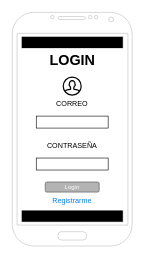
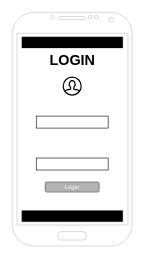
node "CORREO": removed
node "CONTRASEÑA": removed
node "Registrarme": removed
